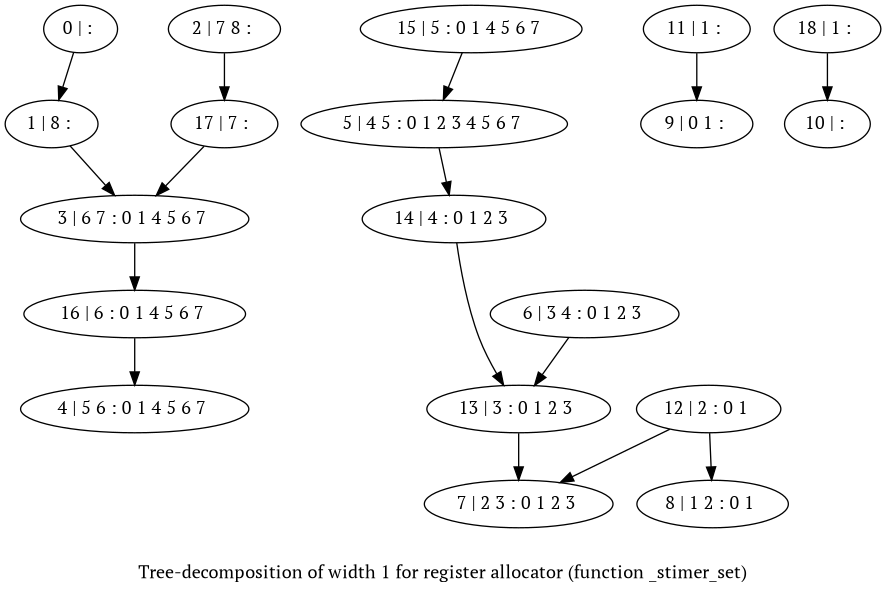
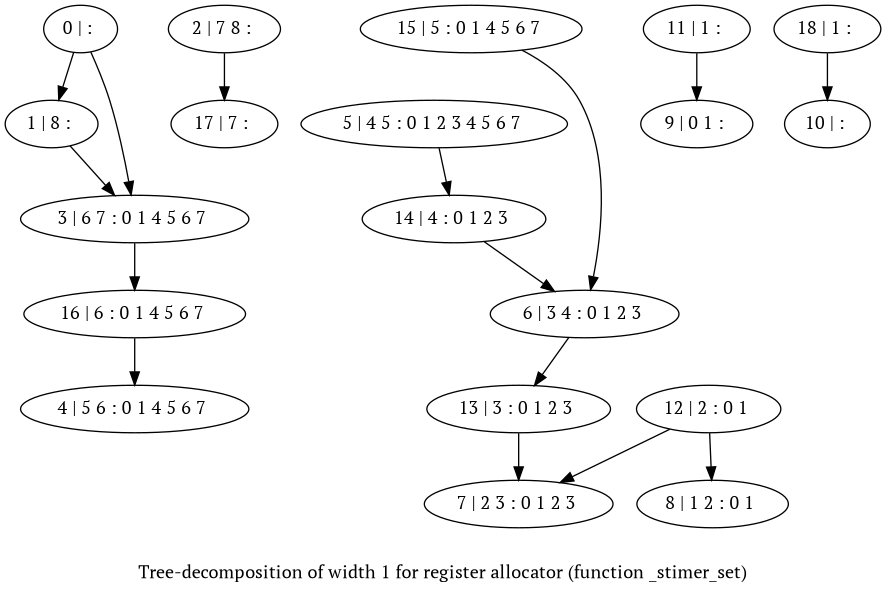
edge "15 | 5 : 0 1 4 5 6 7" -> "5 | 4 5 : 0 1 2 3 4 5 6 7": now "15 | 5 : 0 1 4 5 6 7" -> "6 | 3 4 : 0 1 2 3"
edge "17 | 7 :" -> "3 | 6 7 : 0 1 4 5 6 7": now "0 | :" -> "3 | 6 7 : 0 1 4 5 6 7"
edge "14 | 4 : 0 1 2 3" -> "13 | 3 : 0 1 2 3": now "14 | 4 : 0 1 2 3" -> "6 | 3 4 : 0 1 2 3"
